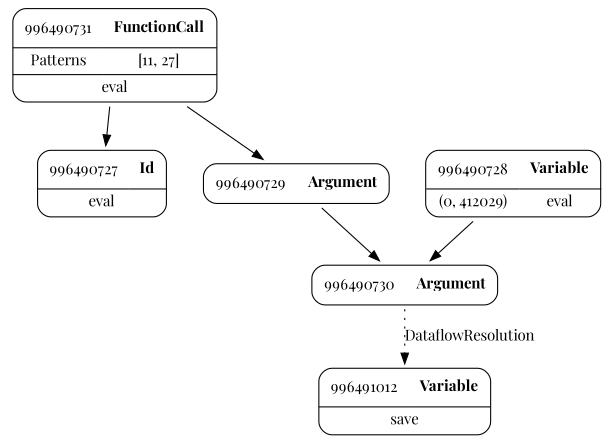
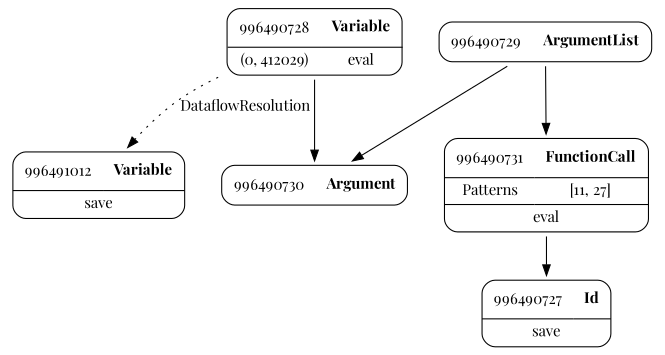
edge "996490731" -> "996490729": reversed
node "996490729": text "Argument" -> "ArgumentList"
node "996490727": text "eval" -> "save"
edge "996490730" -> "996491012": now "996490728" -> "996491012"
